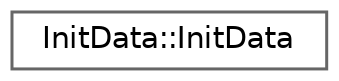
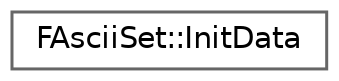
node "InitData::InitData": label "InitData::InitData" -> "FAsciiSet::InitData"
